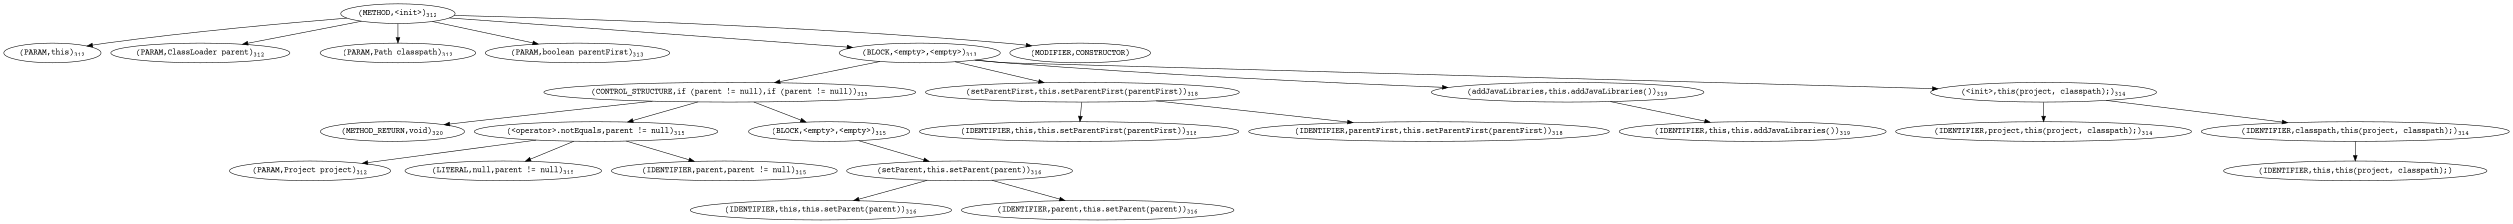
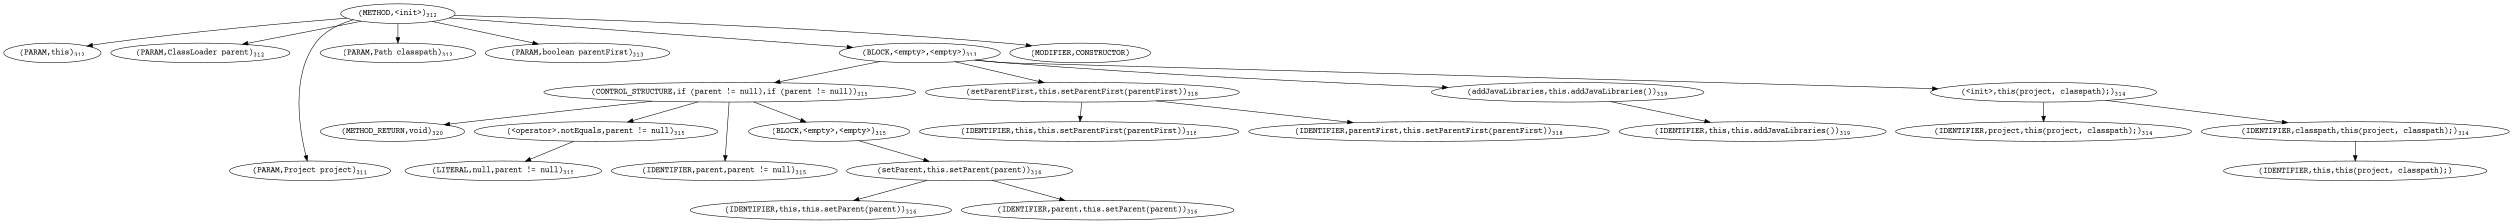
edge "(<operator>.notEquals,parent != null)" -> "(IDENTIFIER,parent,parent != null)": now "(CONTROL_STRUCTURE,if (parent != null),if (parent != null))" -> "(IDENTIFIER,parent,parent != null)"
edge "(<operator>.notEquals,parent != null)" -> "(PARAM,Project project)": now "(METHOD,<init>)" -> "(PARAM,Project project)"
node "(PARAM,Project project)": text "312" -> "311"
